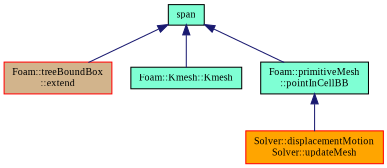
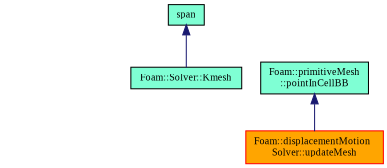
edge "Foam::primitiveMesh ::pointInCellBB" -> "span": removed
node "Foam::treeBoundBox ::extend": removed
node "Foam::Kmesh::Kmesh": label "Foam::Kmesh::Kmesh" -> "Foam::Solver::Kmesh"
node "Solver::displacementMotion Solver::updateMesh": label "Solver::displacementMotion Solver::updateMesh" -> "Foam::displacementMotion Solver::updateMesh"
